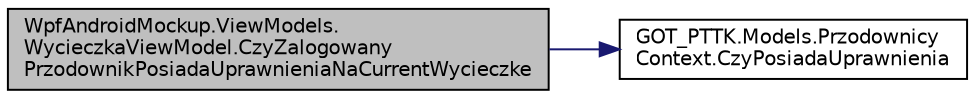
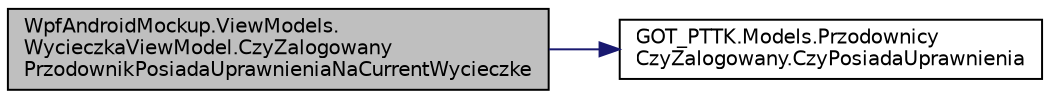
node "GOT_PTTK.Models.Przodownicy Context.CzyPosiadaUprawnienia": label "GOT_PTTK.Models.Przodownicy Context.CzyPosiadaUprawnienia" -> "GOT_PTTK.Models.Przodownicy CzyZalogowany.CzyPosiadaUprawnienia"
